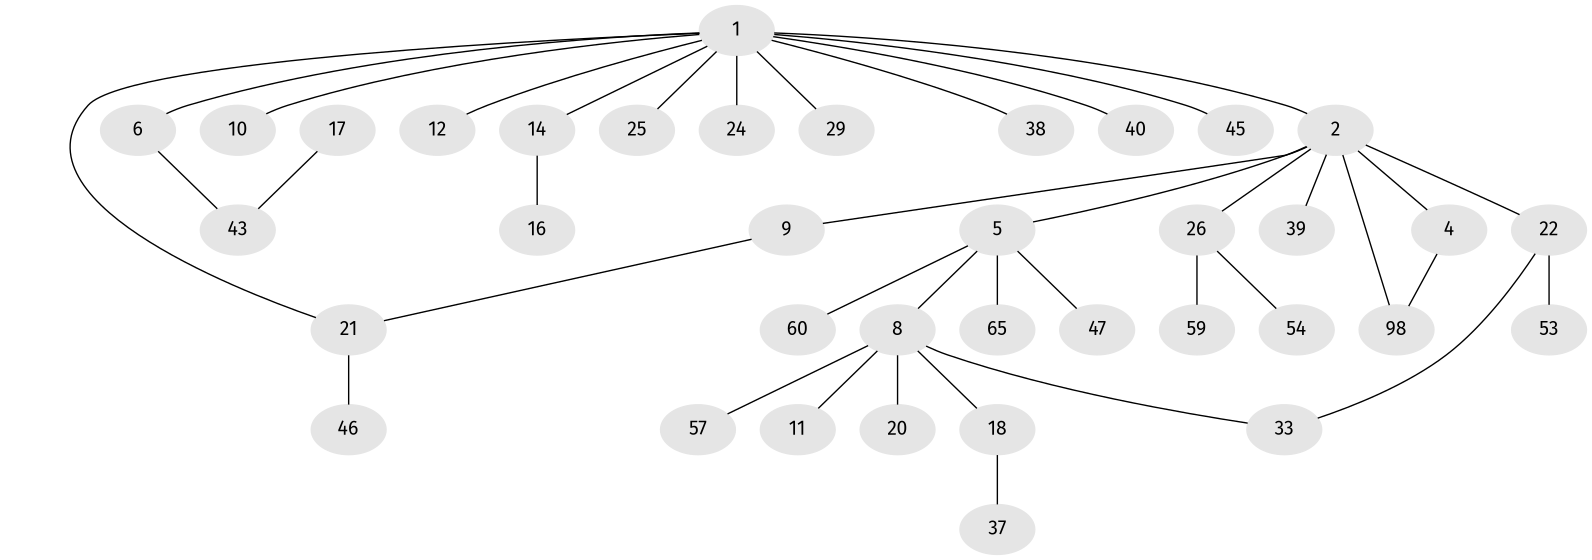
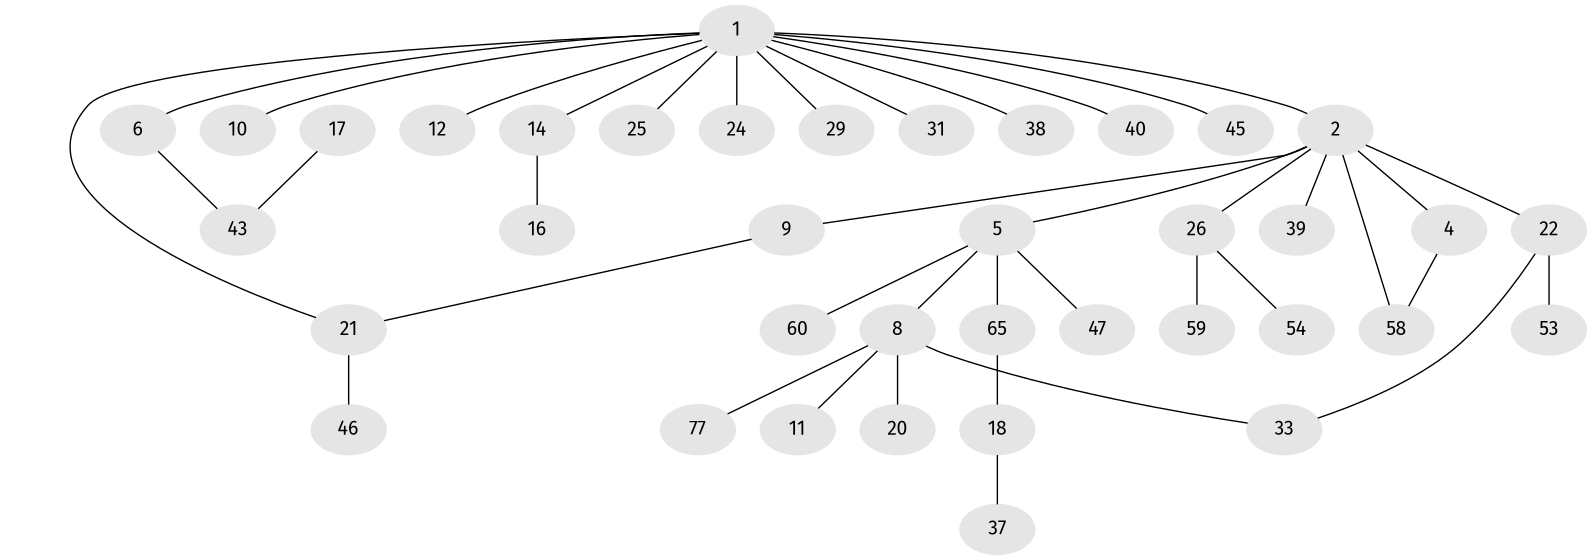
node "31": added
node "98": label "98" -> "58"
edge "8" -- "18": now "65" -- "18"
node "57": label "57" -> "77"
